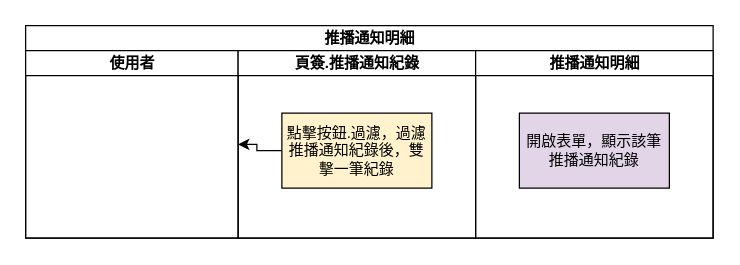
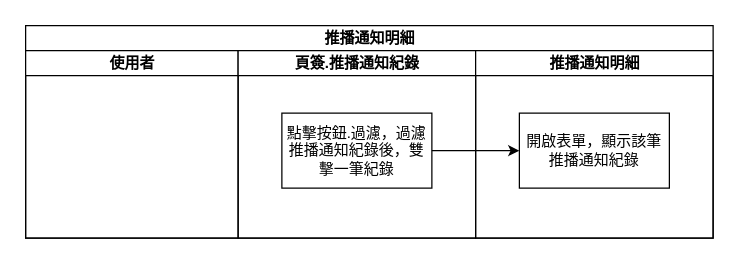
edge "點擊按鈕.過濾，過濾推播通知紀錄後，雙擊一筆紀錄" -> "使用者": now "點擊按鈕.過濾，過濾推播通知紀錄後，雙擊一筆紀錄" -> "開啟表單，顯示該筆推播通知紀錄"
node "點擊按鈕.過濾，過濾推播通知紀錄後，雙擊一筆紀錄": fillcolor #fff2cc -> #ffffff
node "開啟表單，顯示該筆推播通知紀錄": fillcolor #e1d5e7 -> #ffffff
